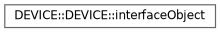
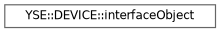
node "DEVICE::DEVICE::interfaceObject": label "DEVICE::DEVICE::interfaceObject" -> "YSE::DEVICE::interfaceObject"
